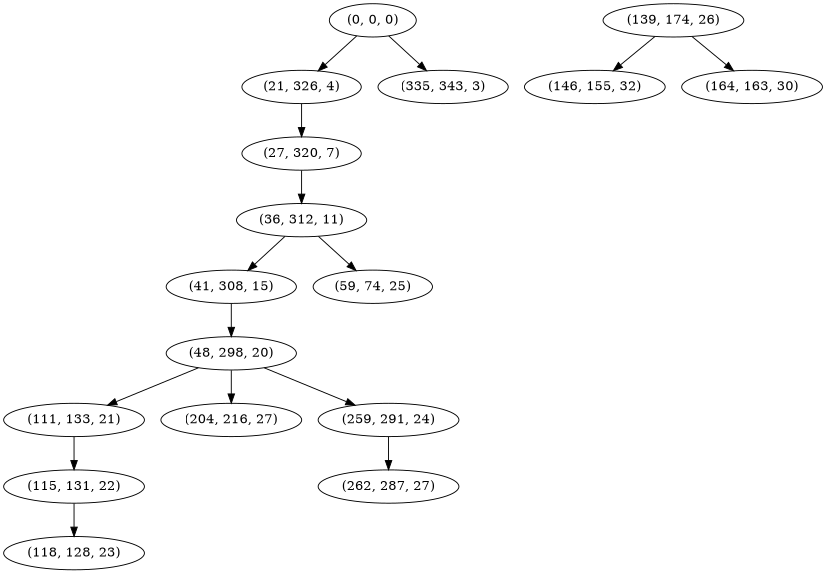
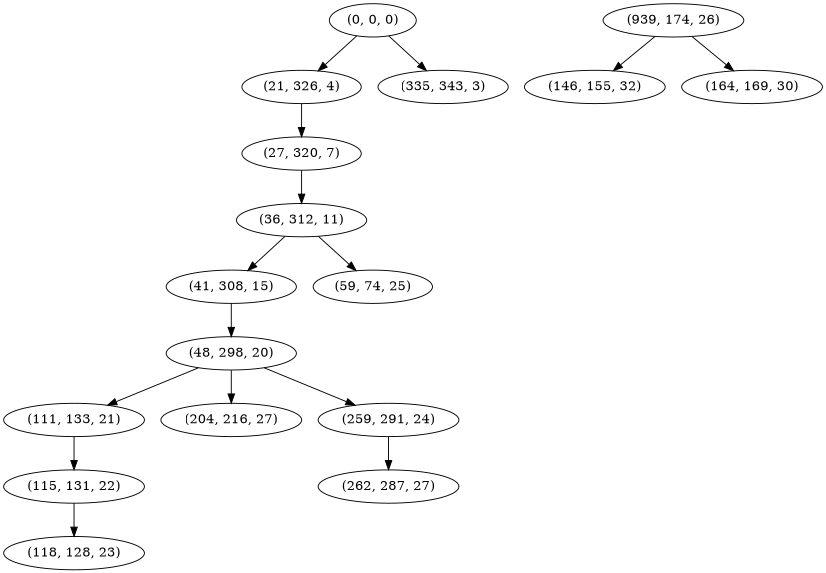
node "(139, 174, 26)": label "(139, 174, 26)" -> "(939, 174, 26)"
node "(164, 163, 30)": label "(164, 163, 30)" -> "(164, 169, 30)"
